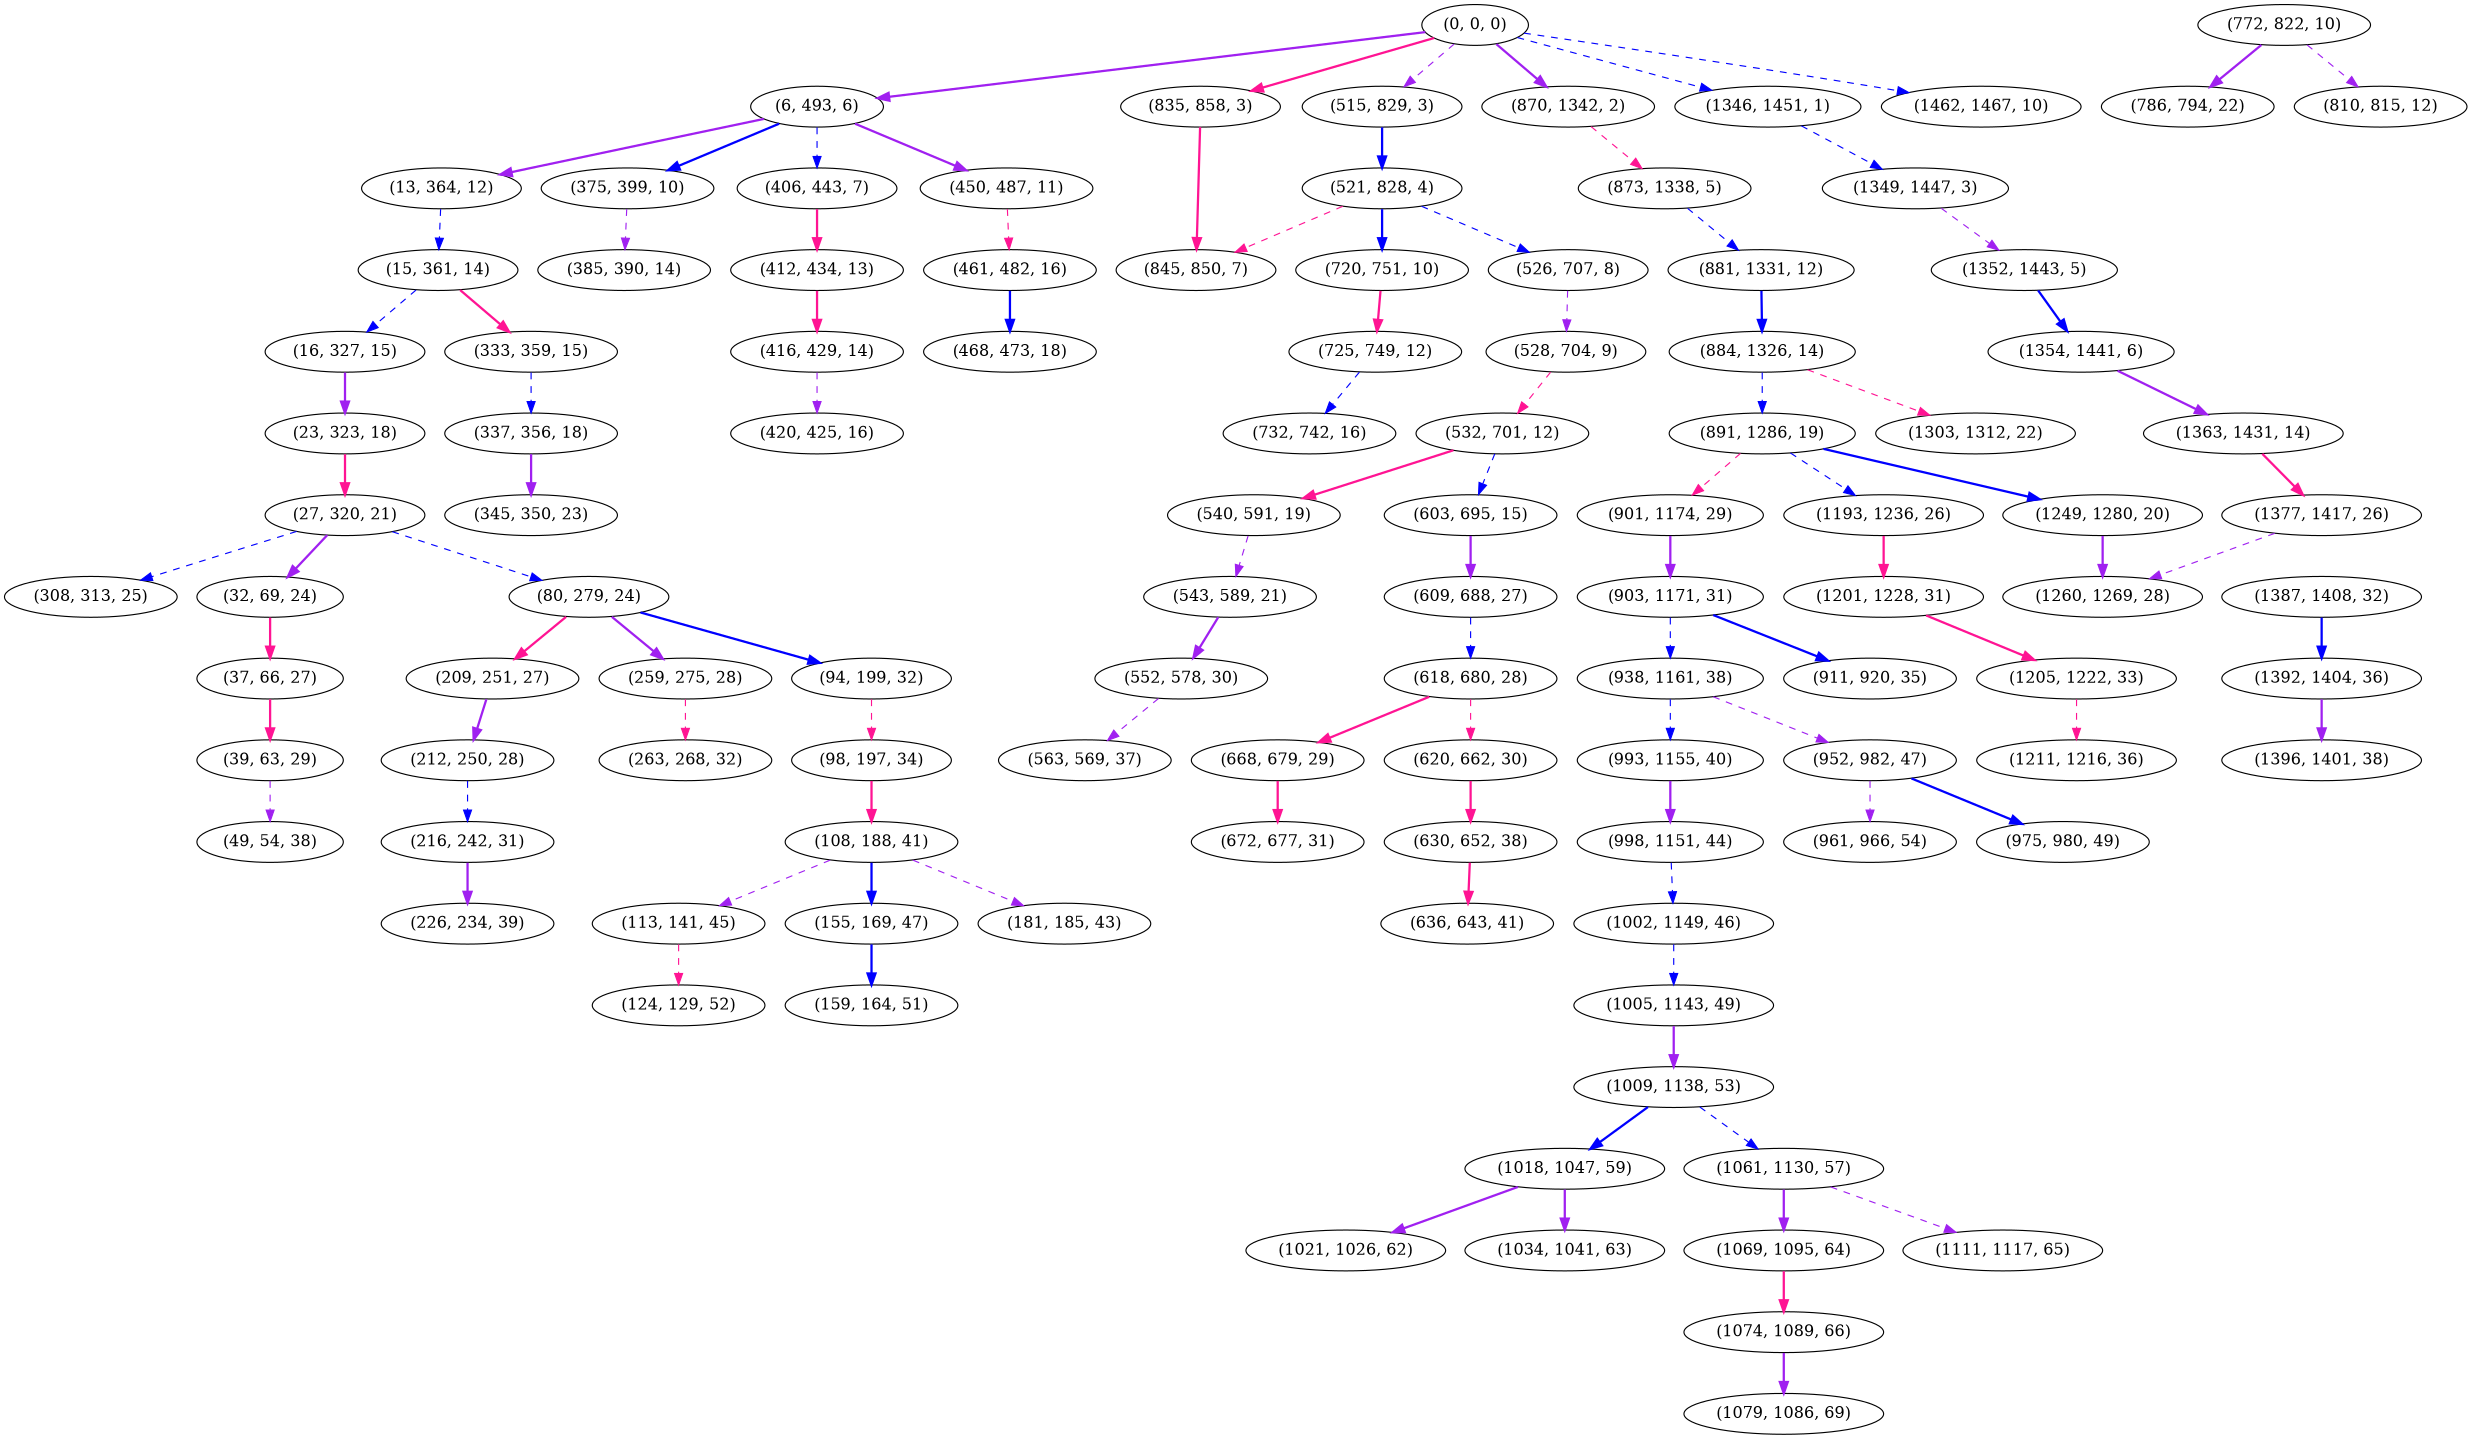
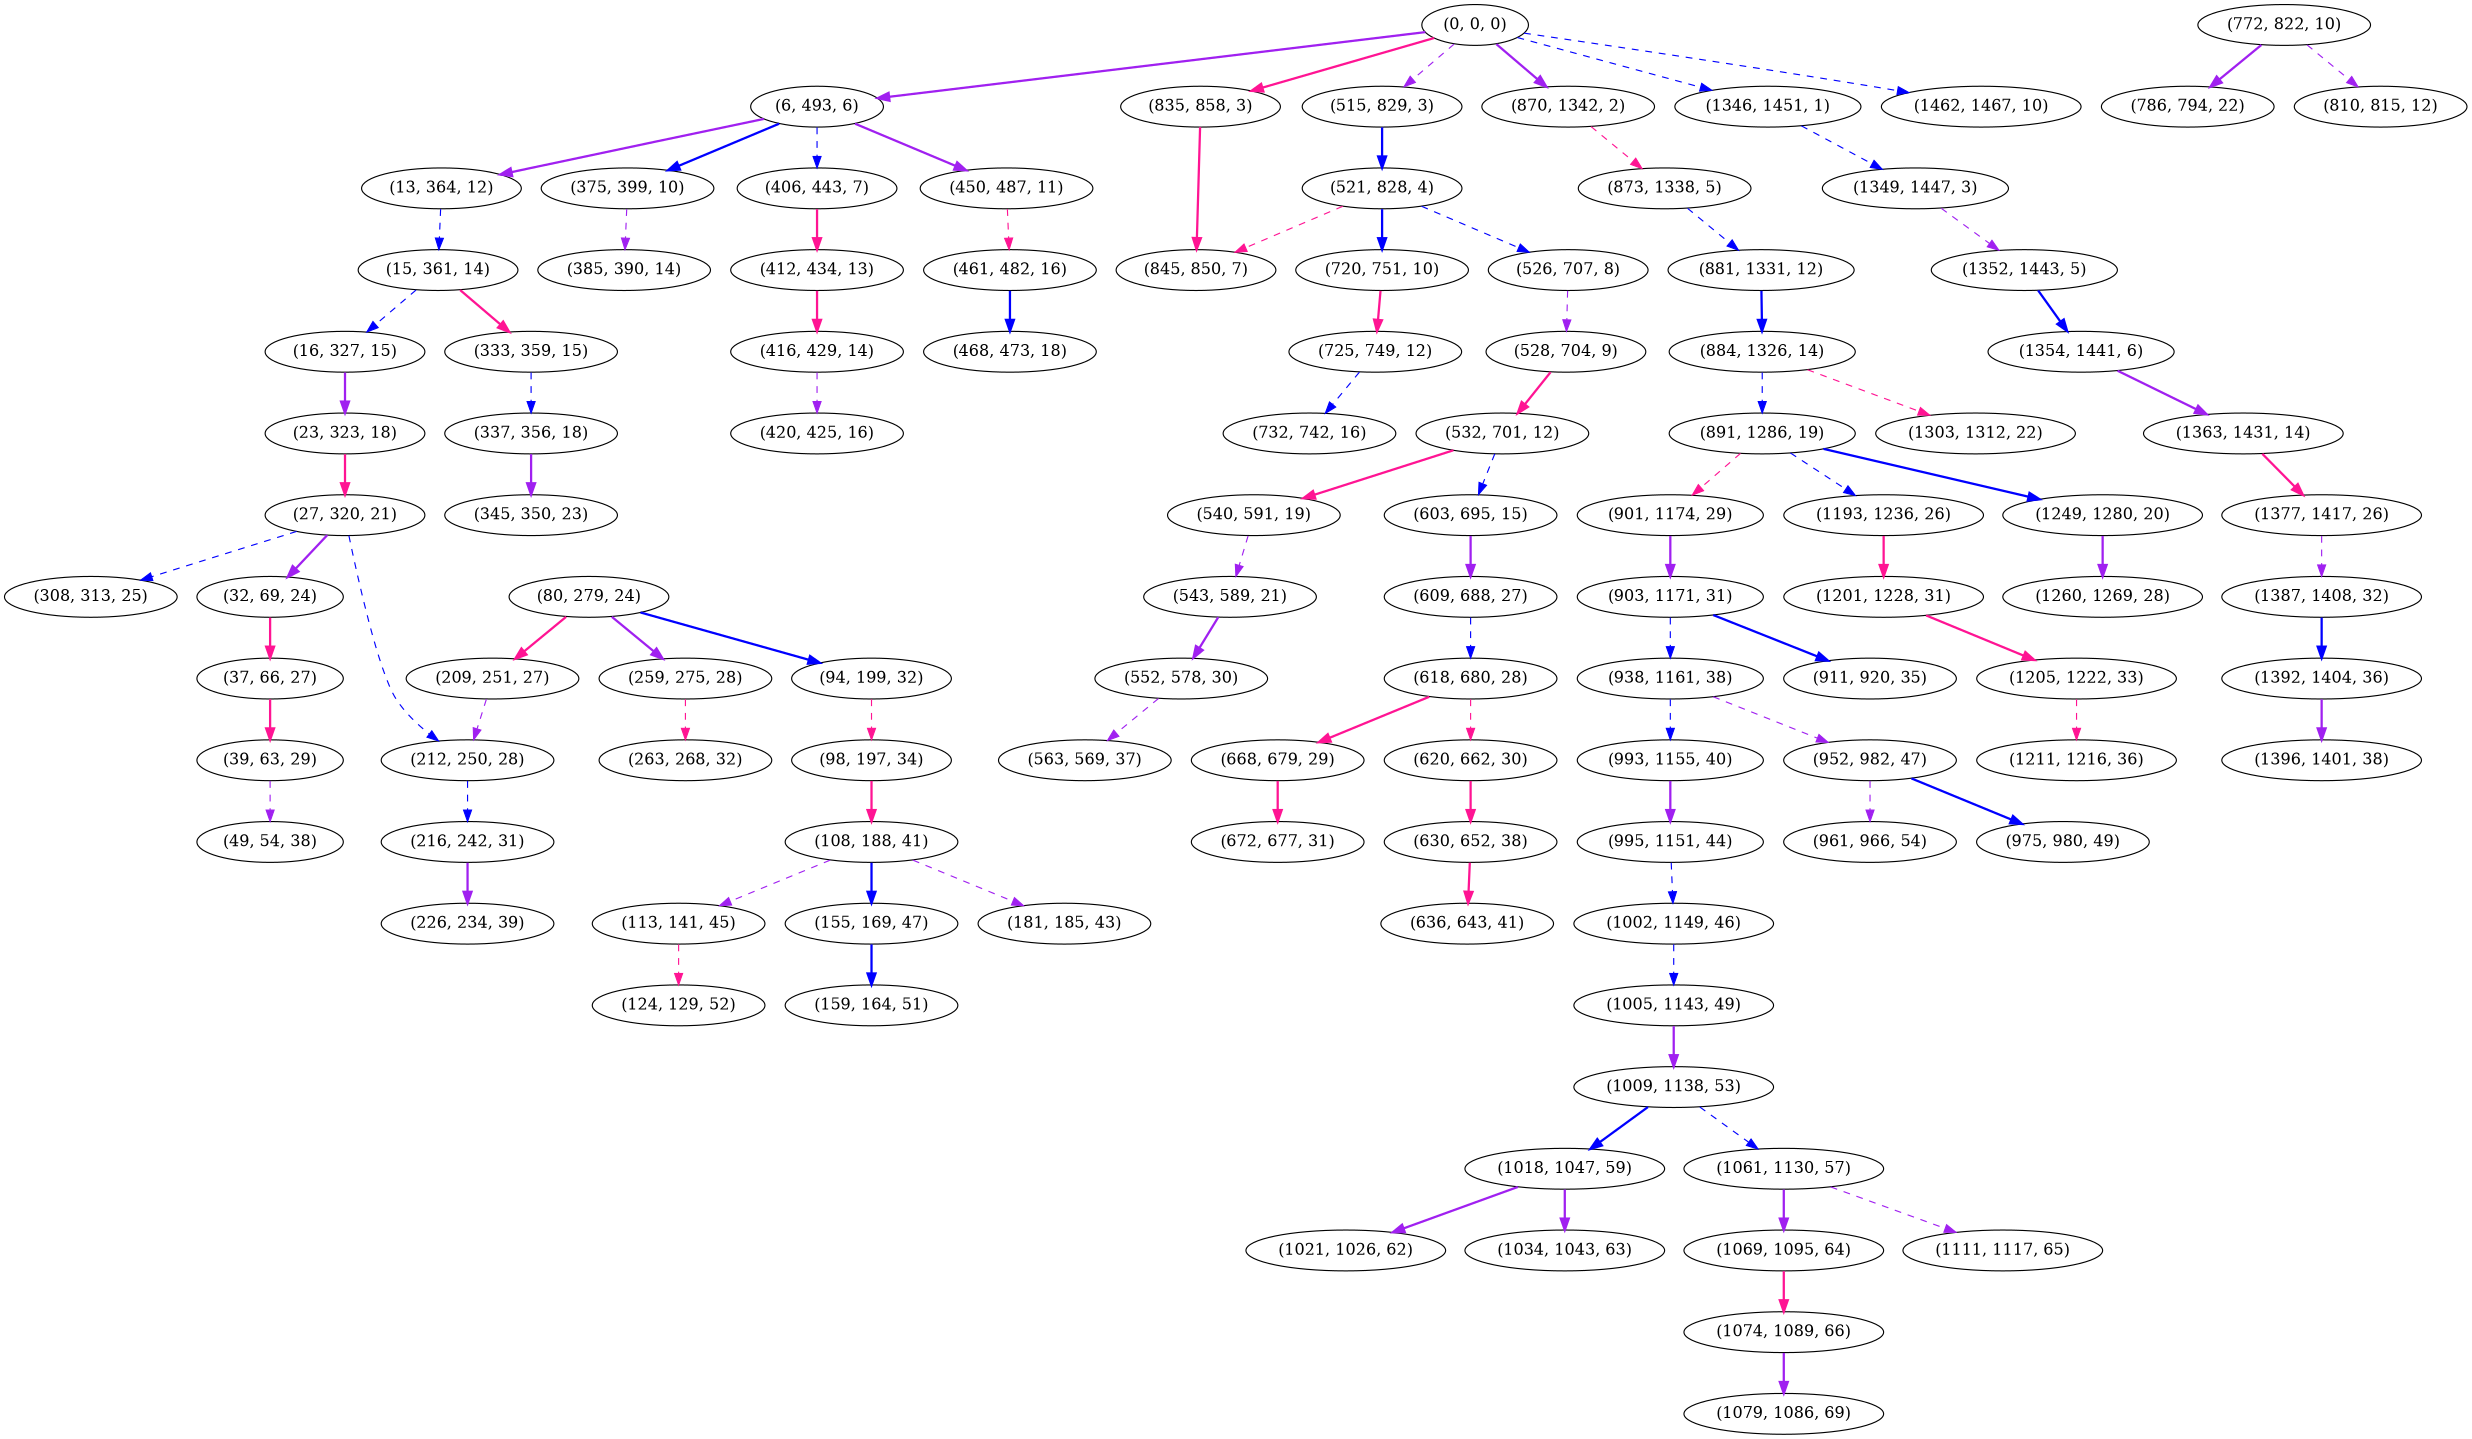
edge "(528, 704, 9)" -> "(532, 701, 12)": style dashed -> bold
edge "(27, 320, 21)" -> "(80, 279, 24)": now "(27, 320, 21)" -> "(212, 250, 28)"
edge "(1377, 1417, 26)" -> "(1260, 1269, 28)": now "(1377, 1417, 26)" -> "(1387, 1408, 32)"
edge "(209, 251, 27)" -> "(212, 250, 28)": style bold -> dashed
node "(998, 1151, 44)": label "(998, 1151, 44)" -> "(995, 1151, 44)"
node "(1034, 1041, 63)": label "(1034, 1041, 63)" -> "(1034, 1043, 63)"
